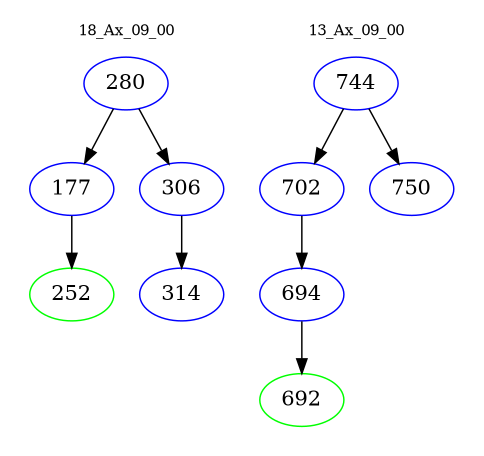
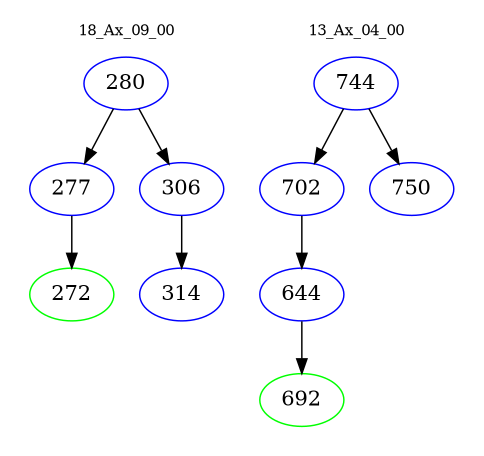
cluster "13_Ax_09_00": label "13_Ax_09_00" -> "13_Ax_04_00"
node "177": label "177" -> "277"
node "252": label "252" -> "272"
node "694": label "694" -> "644"
